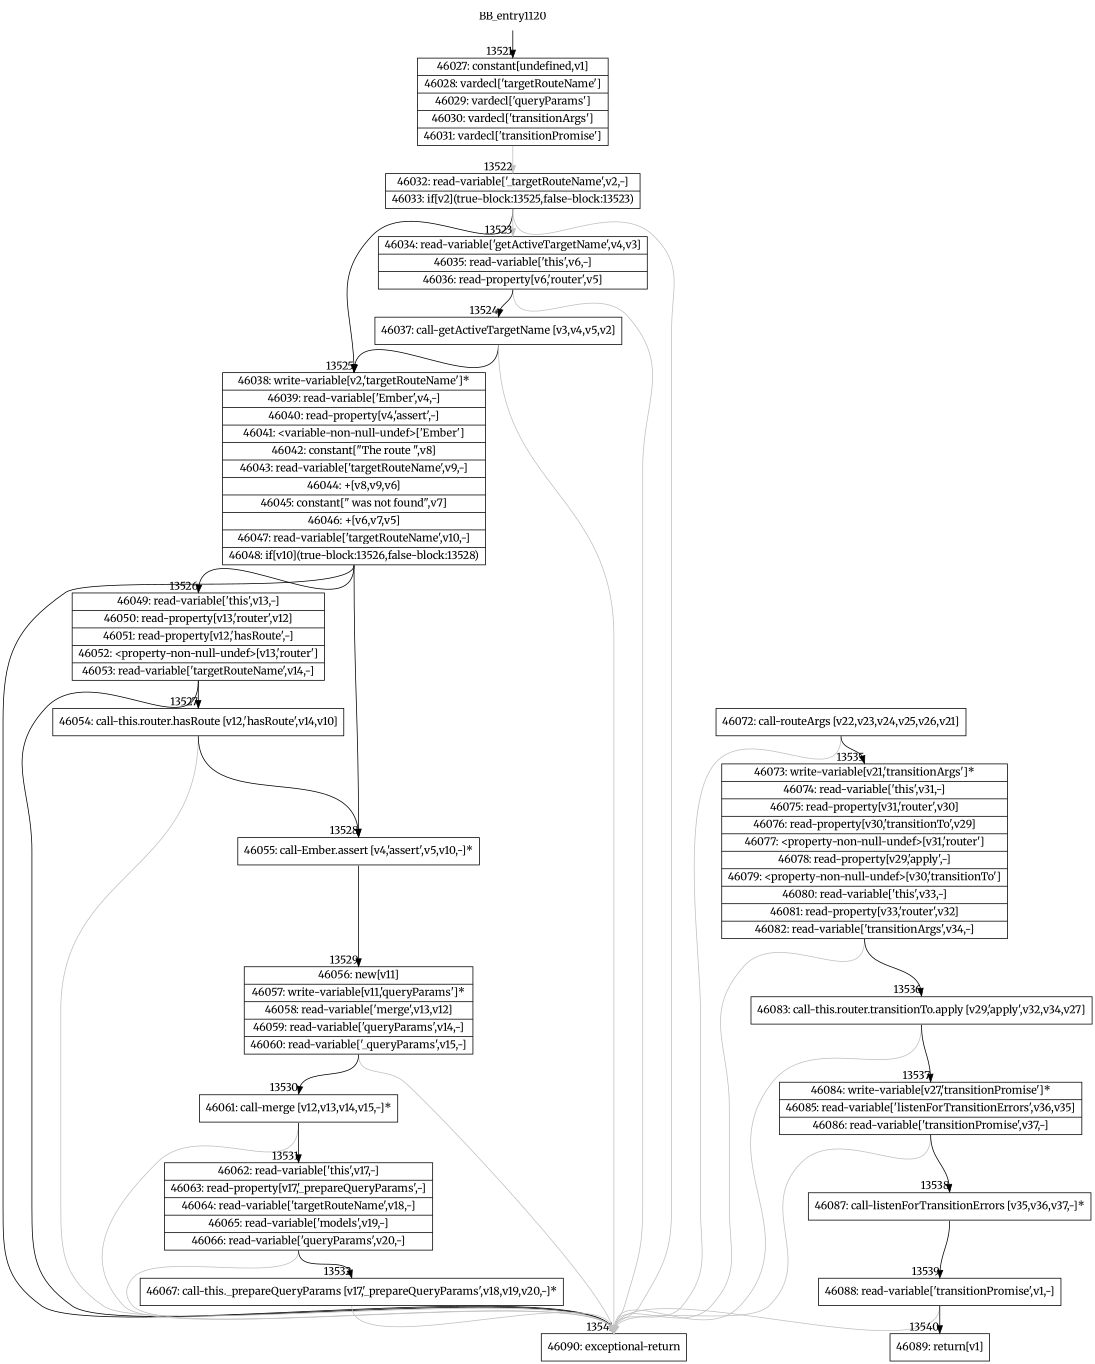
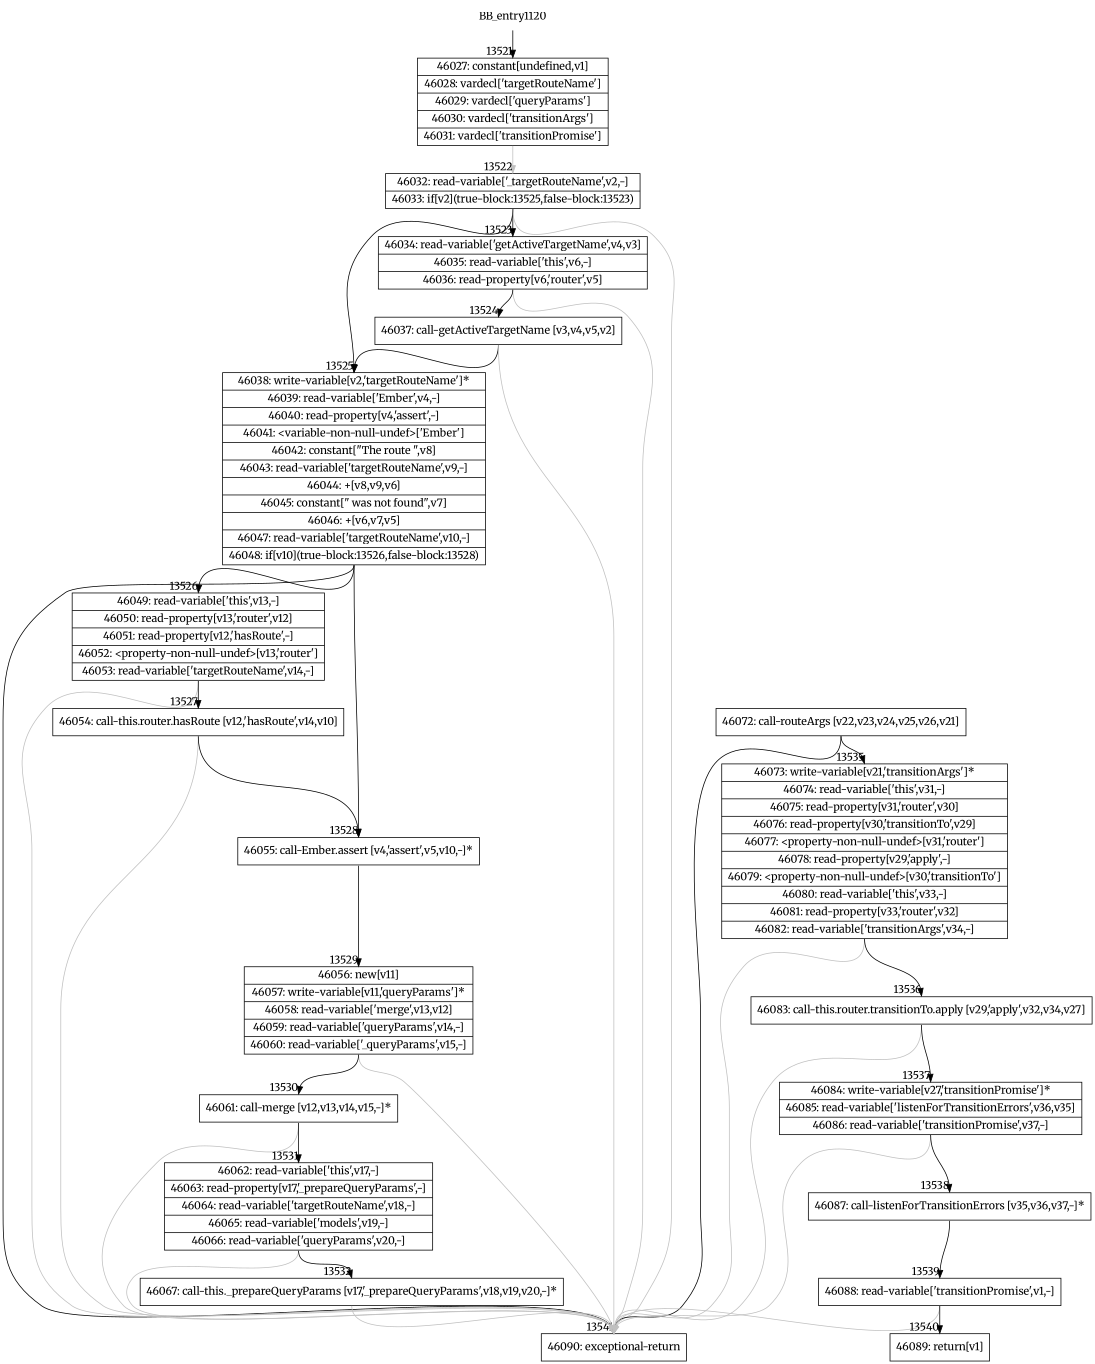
edge "46032: read-variable['_targetRouteName',v2,-]" -> "46034: read-variable['getActiveTargetName',v4,v3]": color gray -> black
edge "46072: call-routeArgs [v22,v23,v24,v25,v26,v21]" -> "46090: exceptional-return": color gray -> black
edge "46049: read-variable['this',v13,-]" -> "46090: exceptional-return": color black -> gray
